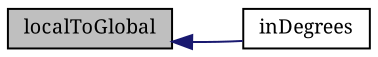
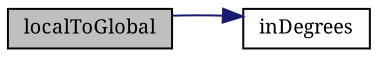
edge "inDegrees" -> "localToGlobal": reversed
